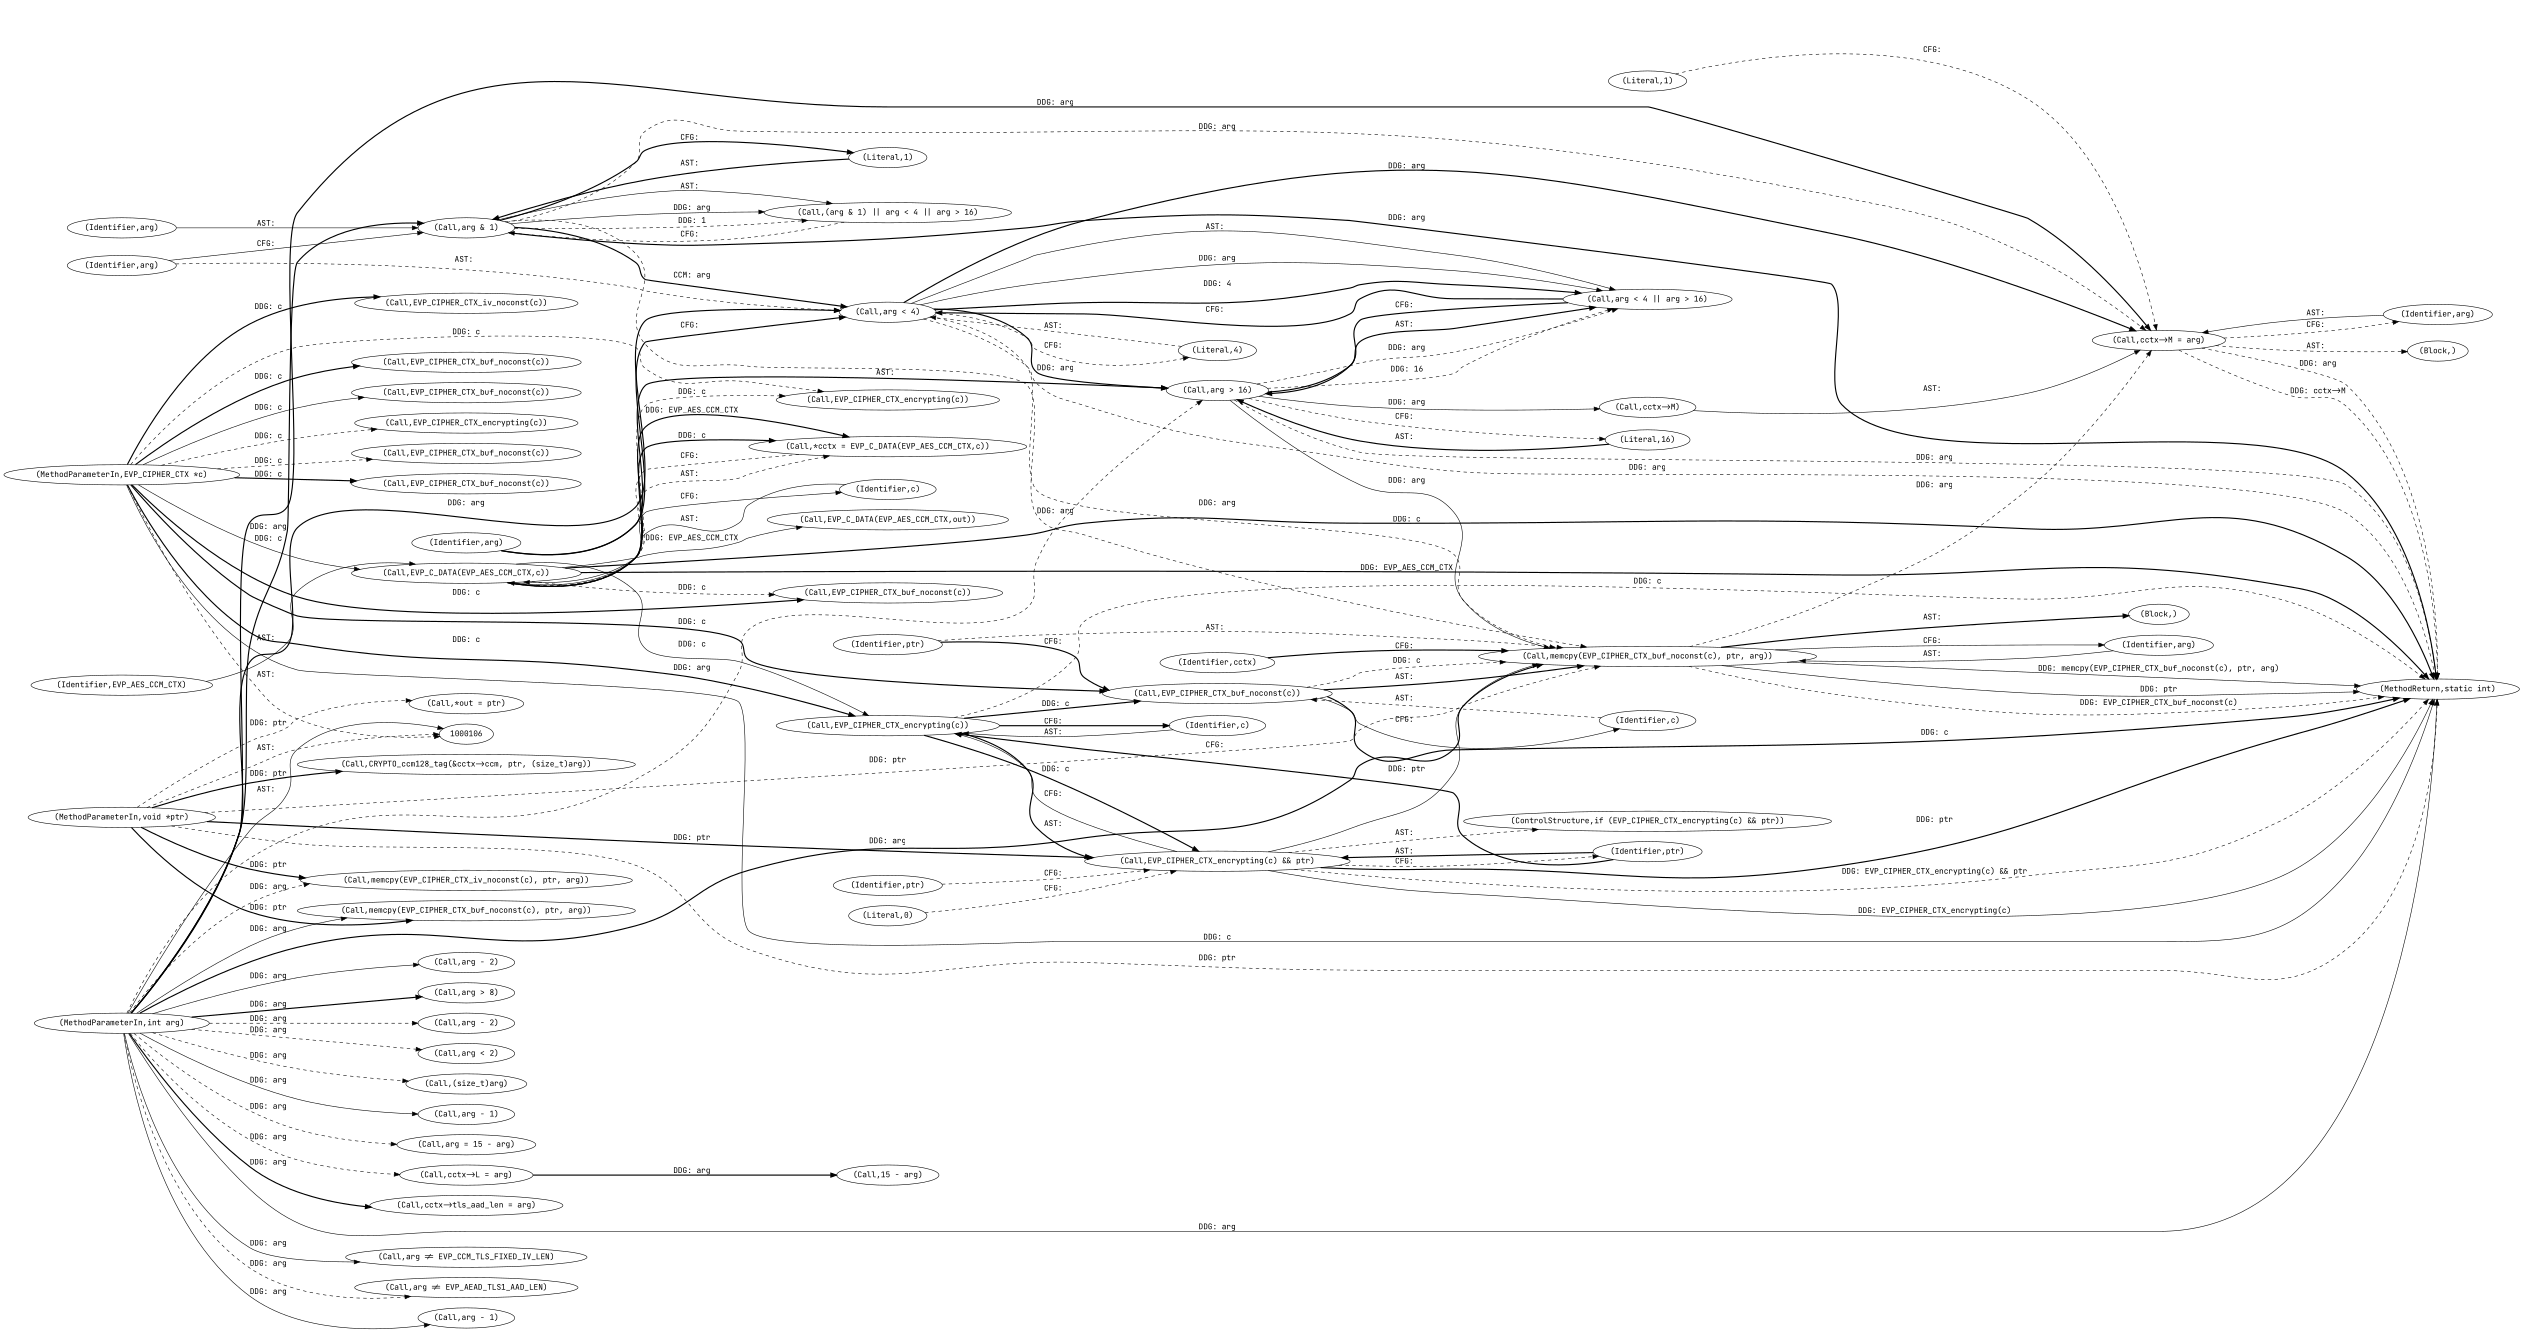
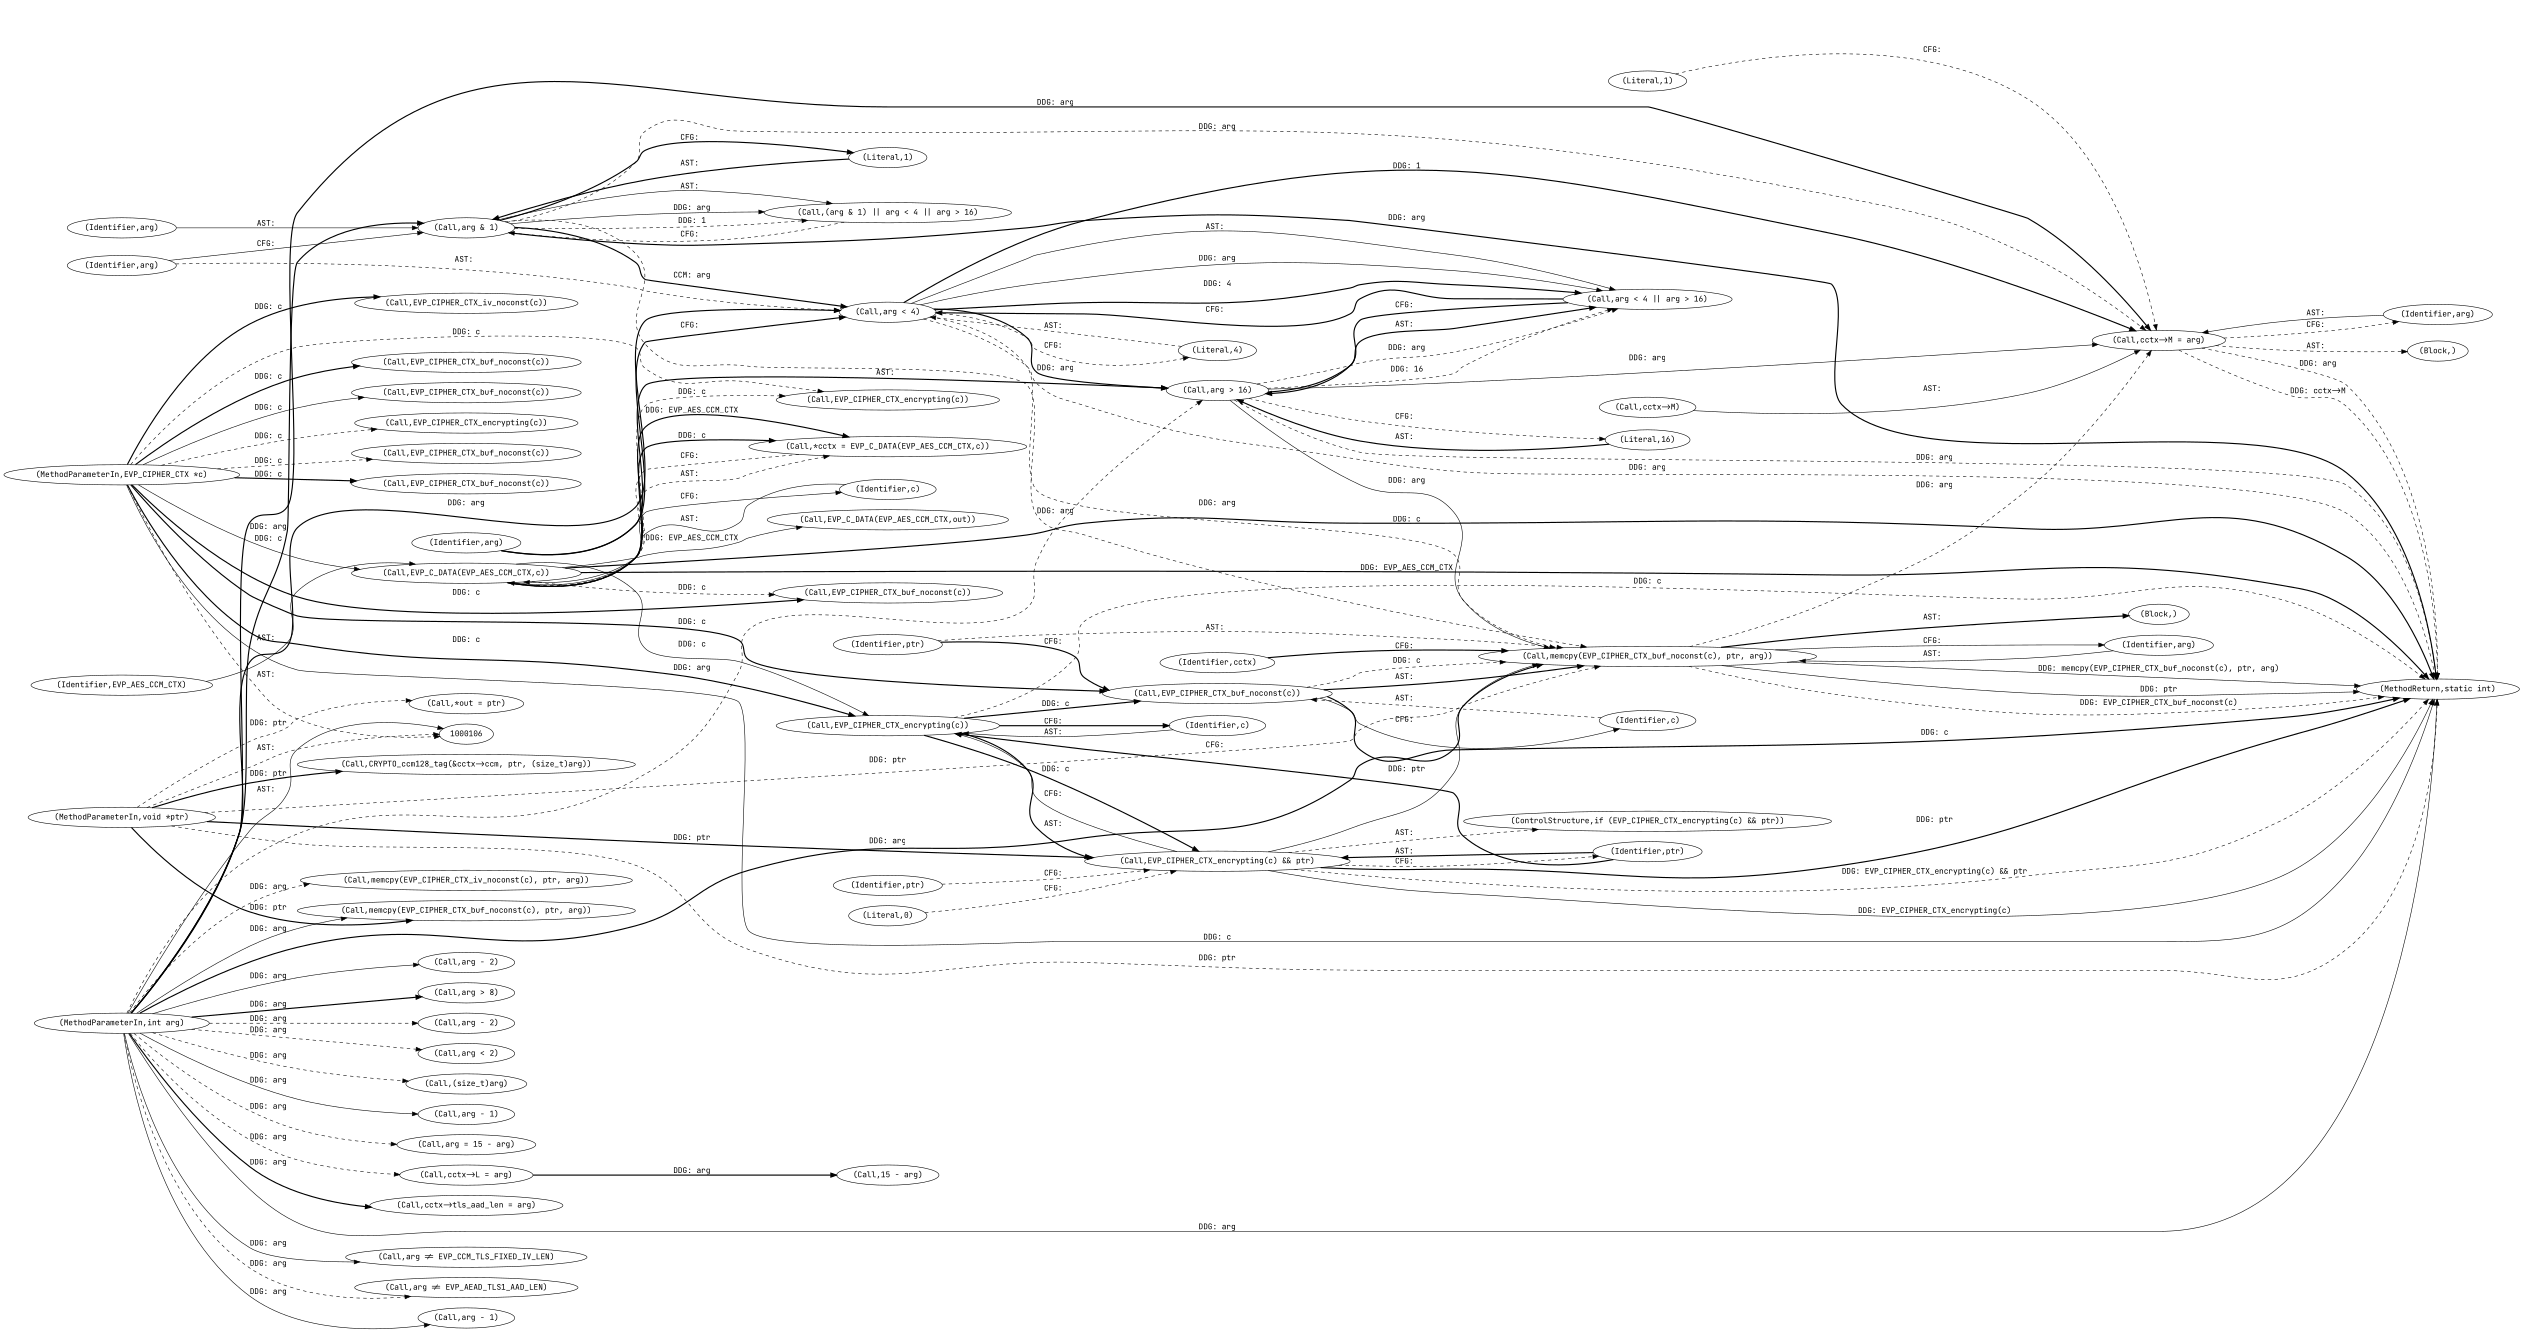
edge "(Call,arg < 4)" -> "(Call,cctx->M = arg)": label "DDG: arg" -> "DDG: 1"
edge "(Call,arg > 16)" -> "(Call,cctx->M)": now "(Call,arg > 16)" -> "(Call,cctx->M = arg)"
edge "(MethodParameterIn,void *ptr)" -> "(Call,memcpy(EVP_CIPHER_CTX_iv_noconst(c), ptr, arg))": removed, label "DDG: ptr"
